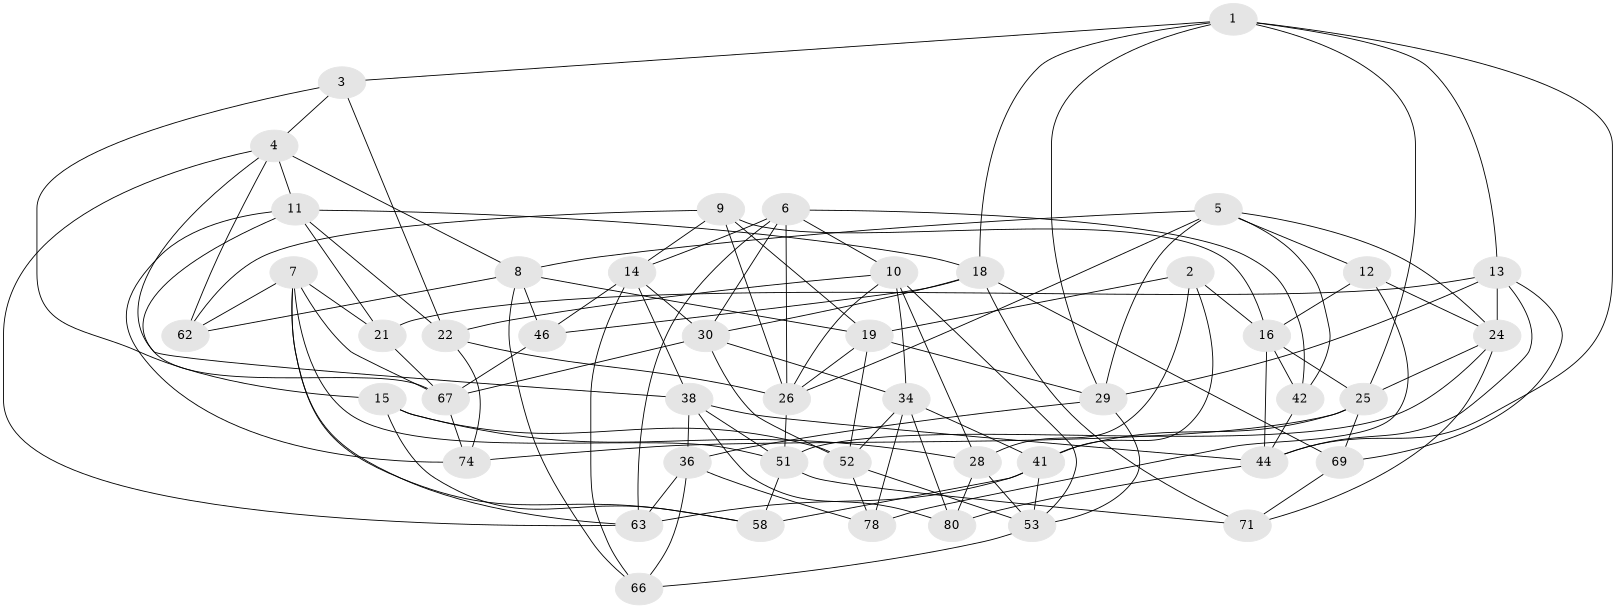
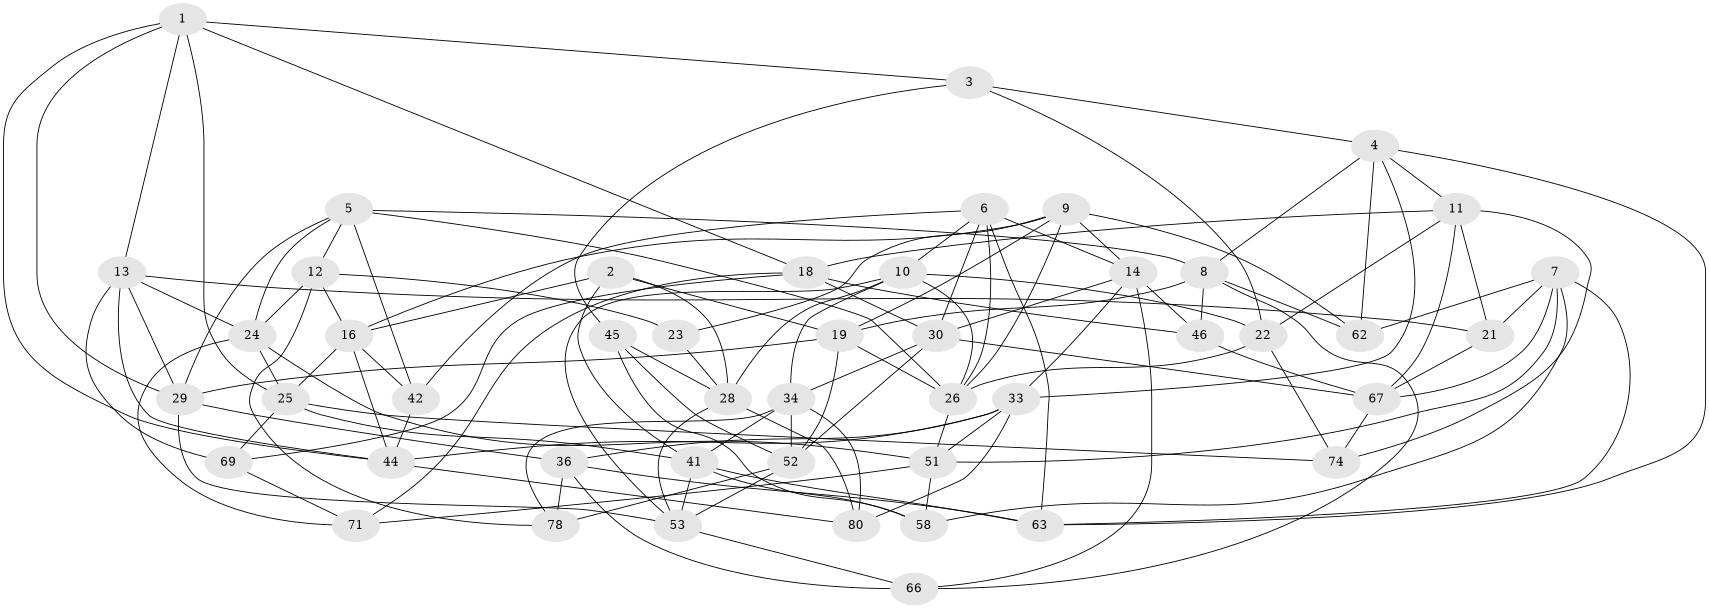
node "23": added
node "15": label "15" -> "45"
node "38": label "38" -> "33"
